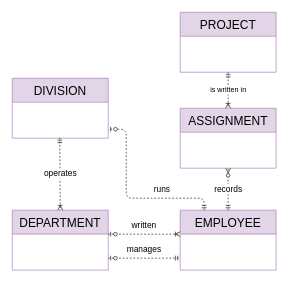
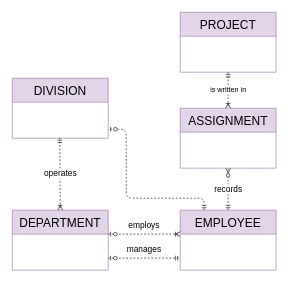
node "runs": removed
node "written": label "written" -> "employs"
